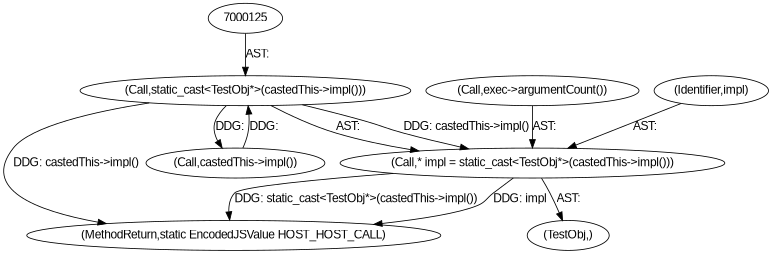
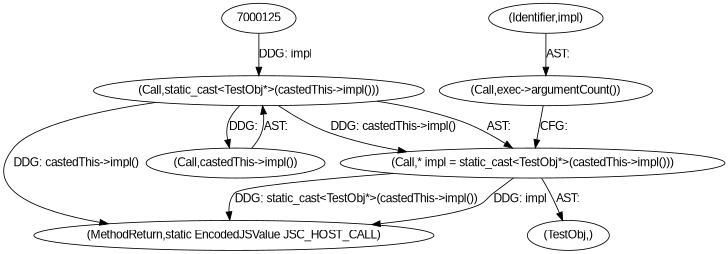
edge "7000125" -> "(Call,static_cast<TestObj*>(castedThis->impl()))": label "AST: " -> "DDG: impl"
edge "(Identifier,impl)" -> "(Call,* impl = static_cast<TestObj*>(castedThis->impl()))": now "(Identifier,impl)" -> "(Call,exec->argumentCount())"
edge "(Call,castedThis->impl())" -> "(Call,static_cast<TestObj*>(castedThis->impl()))": label "DDG: " -> "AST: "
edge "(Call,exec->argumentCount())" -> "(Call,* impl = static_cast<TestObj*>(castedThis->impl()))": label "AST: " -> "CFG: "
node "(MethodReturn,static EncodedJSValue HOST_HOST_CALL)": label "(MethodReturn,static EncodedJSValue HOST_HOST_CALL)" -> "(MethodReturn,static EncodedJSValue JSC_HOST_CALL)"
